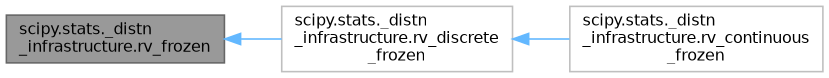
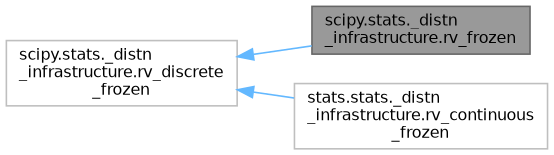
edge "scipy.stats._distn _infrastructure.rv_discrete _frozen" -> "scipy.stats._distn _infrastructure.rv_frozen": reversed
node "scipy.stats._distn _infrastructure.rv_continuous _frozen": label "scipy.stats._distn _infrastructure.rv_continuous _frozen" -> "stats.stats._distn _infrastructure.rv_continuous _frozen"
